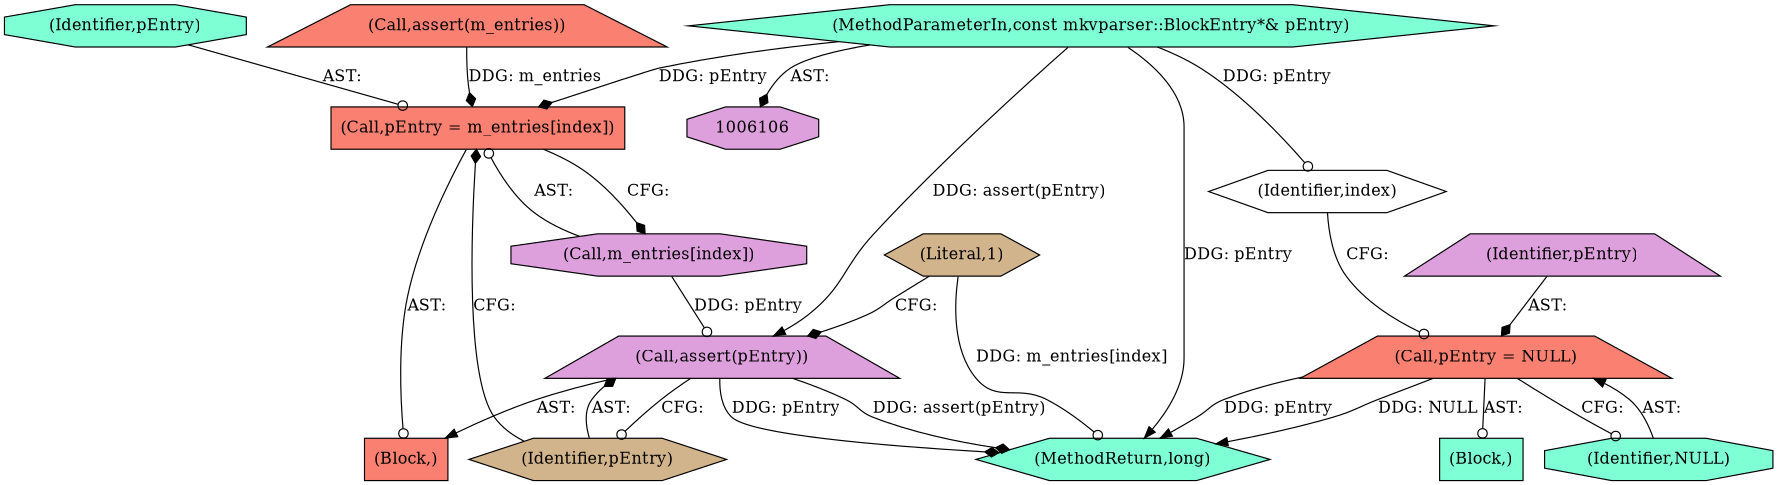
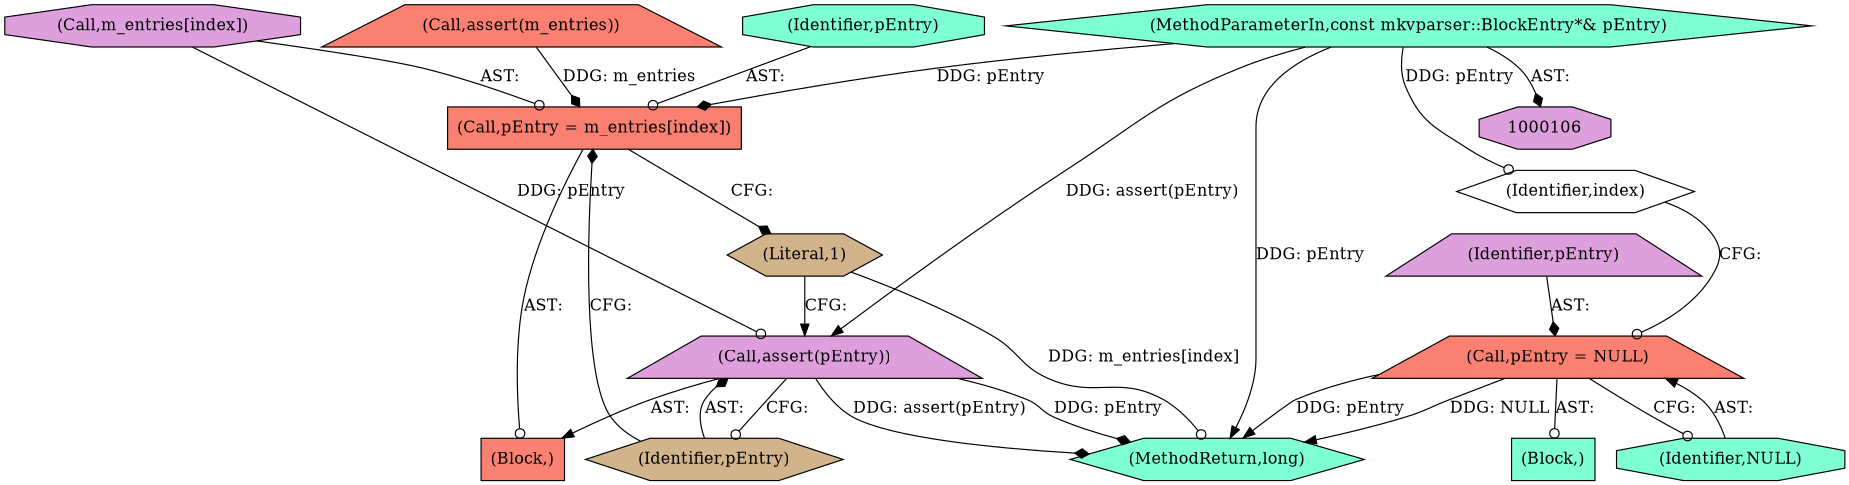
node "1006106": label "1006106" -> "1000106"
edge "(Call,pEntry = m_entries[index])" -> "(Call,m_entries[index])": now "(Call,pEntry = m_entries[index])" -> "(Literal,1)"
edge "(Literal,1)" -> "(Call,assert(pEntry))": arrowhead diamond -> normal
